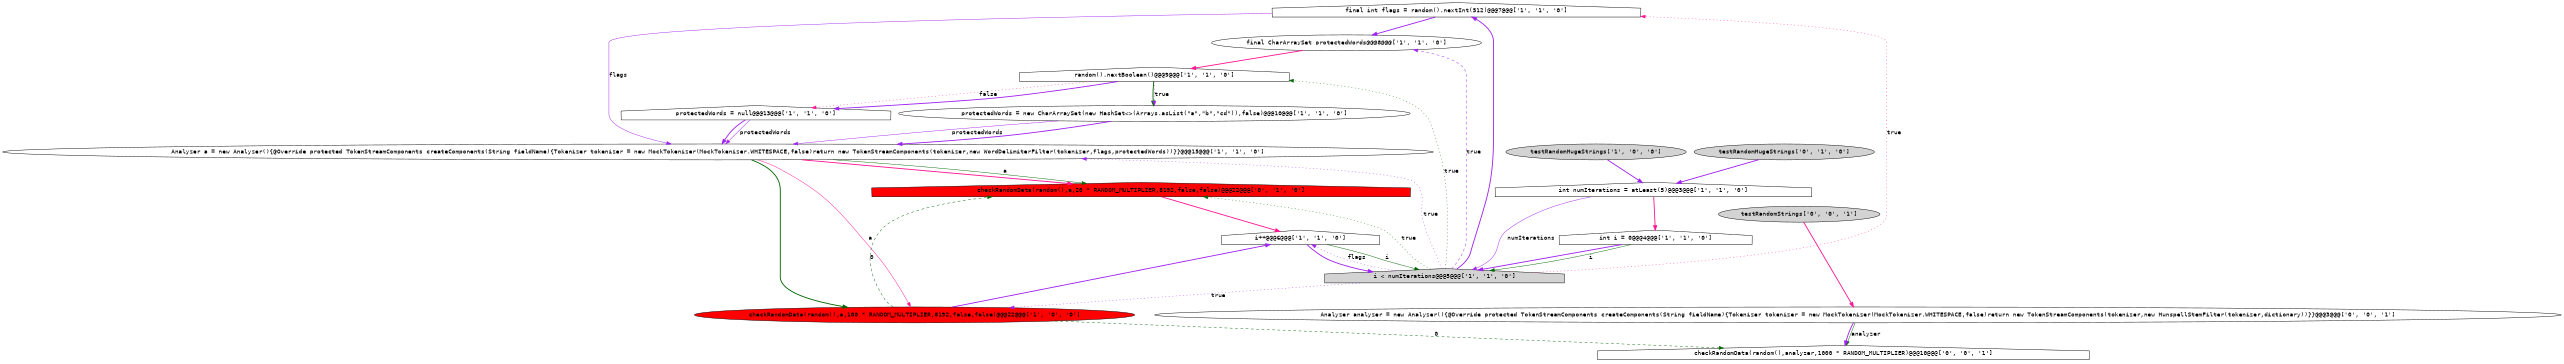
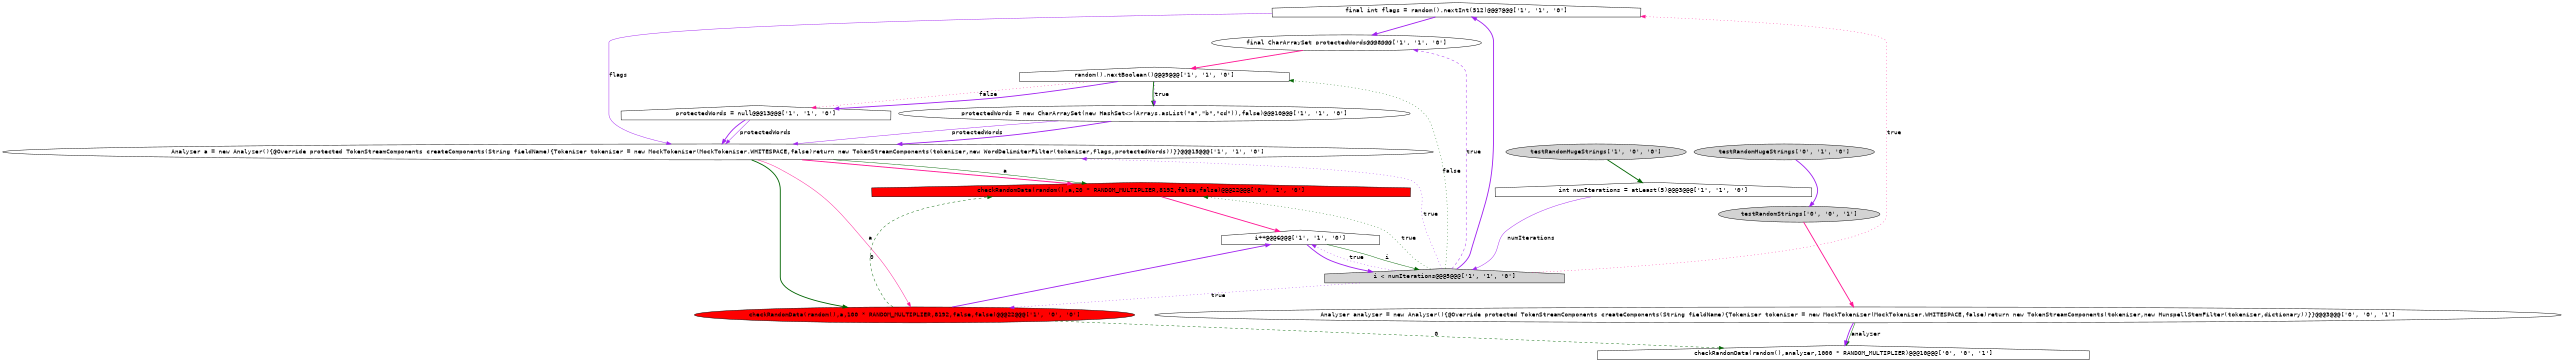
edge "testRandomHugeStrings['1', '0', '0']" -> "int numIterations = atLeast(5)@@@3@@@['1', '1', '0']": color purple -> darkgreen
edge "i < numIterations@@@5@@@['1', '1', '0']" -> "random().nextBoolean()@@@9@@@['1', '1', '0']": label "true" -> "false"
edge "testRandomHugeStrings['0', '1', '0']" -> "int numIterations = atLeast(5)@@@3@@@['1', '1', '0']": now "testRandomHugeStrings['0', '1', '0']" -> "testRandomStrings['0', '0', '1']"
node "int i = 0@@@4@@@['1', '1', '0']": removed
edge "i < numIterations@@@5@@@['1', '1', '0']" -> "i++@@@6@@@['1', '1', '0']": label "flags" -> "true"
